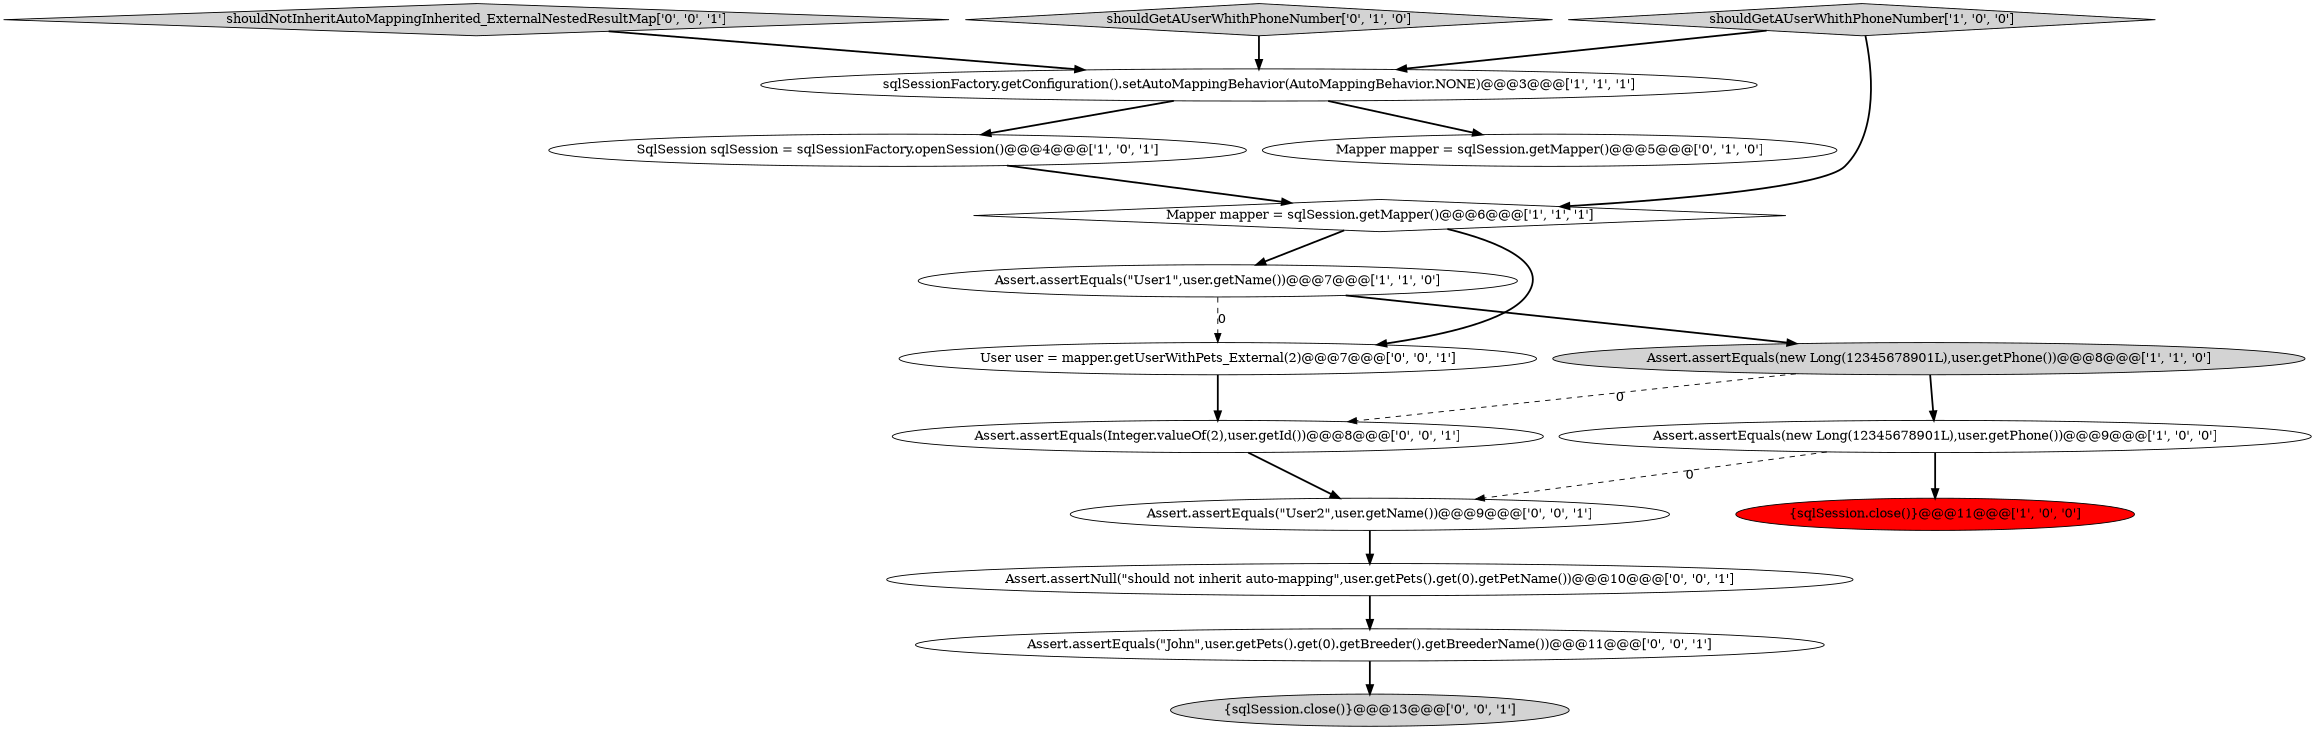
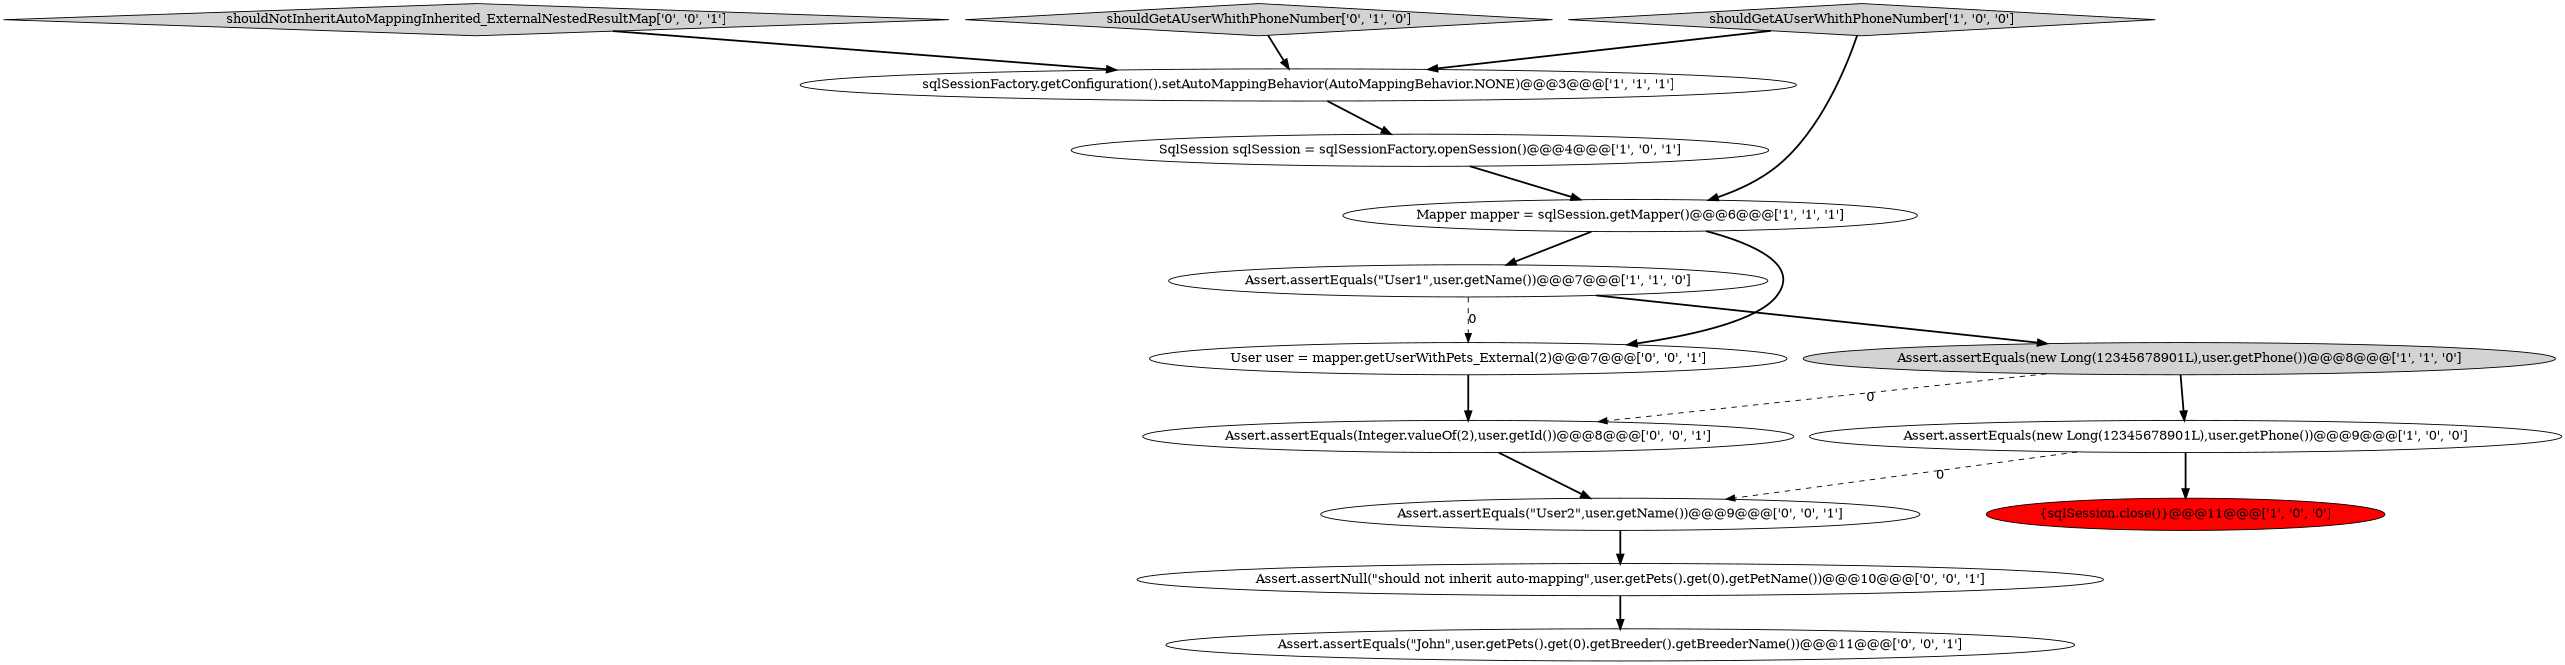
node "Mapper mapper = sqlSession.getMapper()@@@5@@@['0', '1', '0']": removed
node "Mapper mapper = sqlSession.getMapper()@@@6@@@['1', '1', '1']": shape diamond -> ellipse
node "{sqlSession.close()}@@@13@@@['0', '0', '1']": removed
